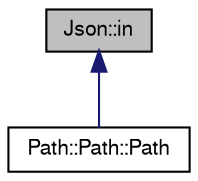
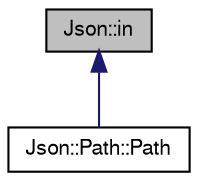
node "Path::Path::Path": label "Path::Path::Path" -> "Json::Path::Path"
